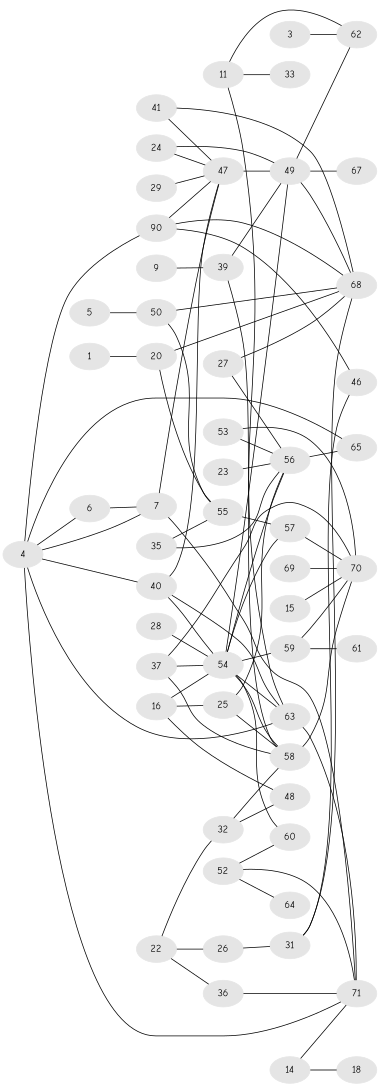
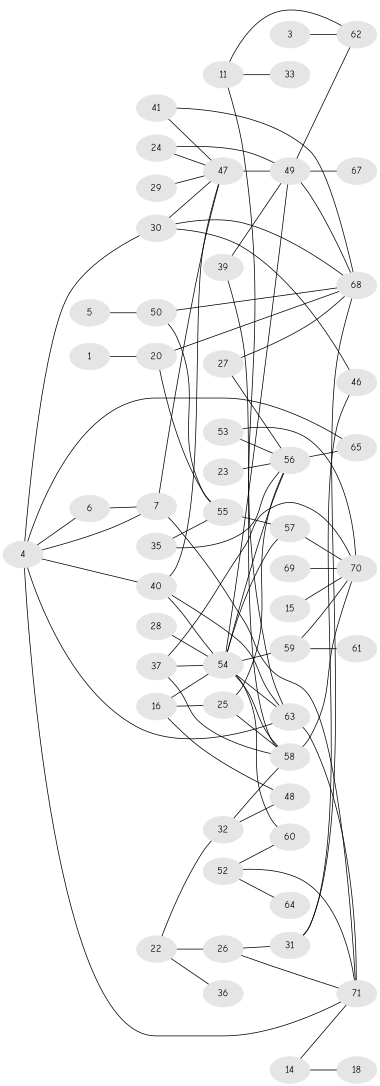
node "90": label "90" -> "30"
node "9": removed
edge "36" -- "71": now "26" -- "71"
